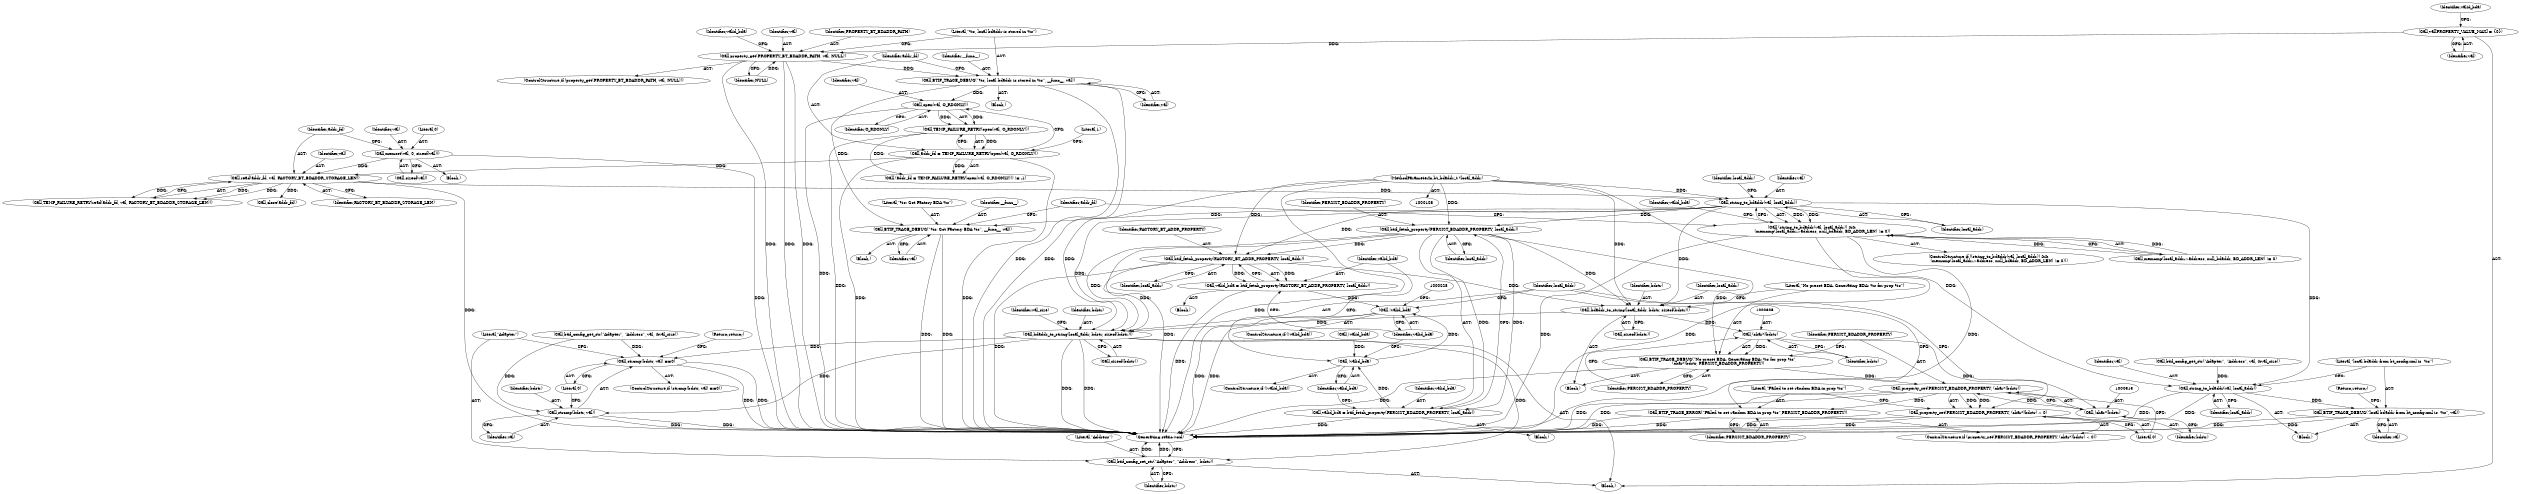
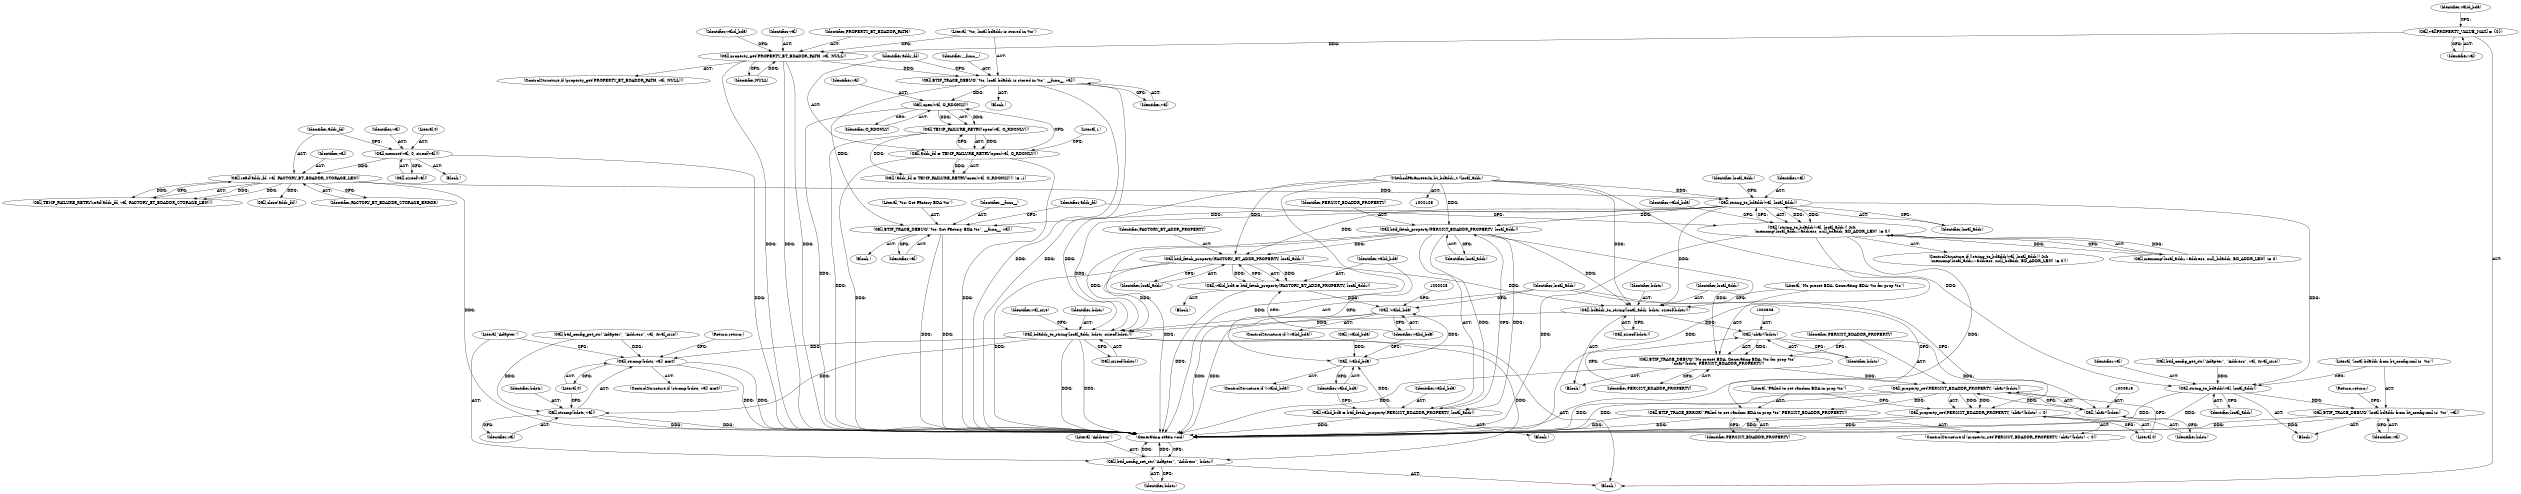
edge "(Call,addr_fd = TEMP_FAILURE_RETRY(open(val, O_RDONLY)))" -> "(Call,read(addr_fd, val, FACTORY_BT_BDADDR_STORAGE_LEN))": removed, label "DDG:"
node "(Identifier,FACTORY_BT_BDADDR_STORAGE_LEN)": label "(Identifier,FACTORY_BT_BDADDR_STORAGE_LEN)" -> "(Identifier,FACTORY_BT_BDADDR_STORAGE_ERROR)"
